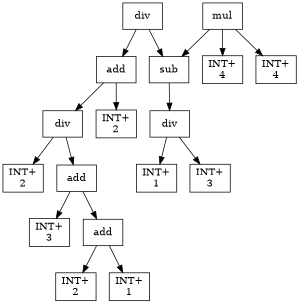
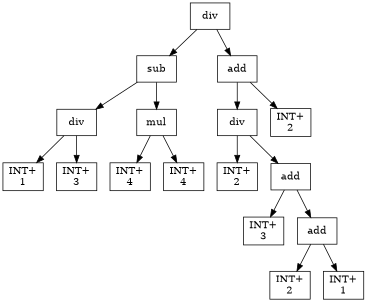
edge "mul" -> "sub": reversed
